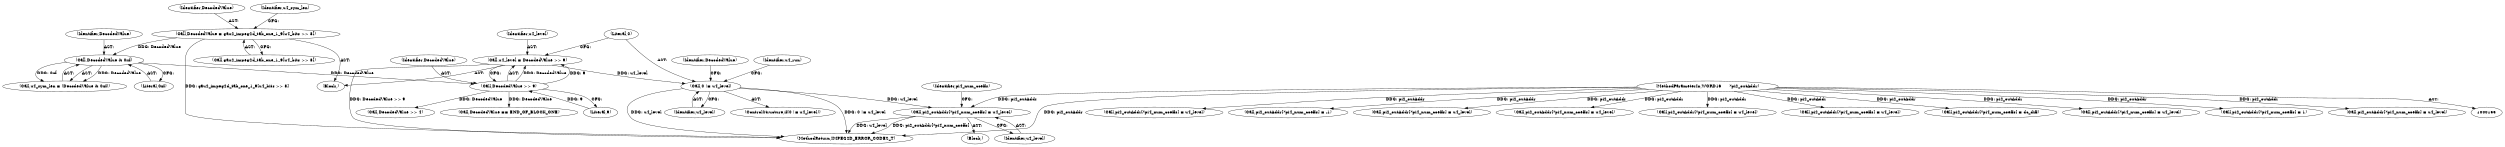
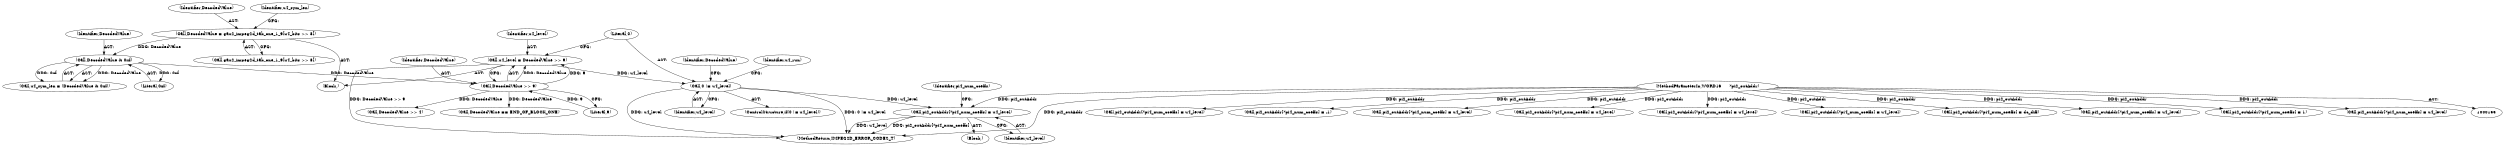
edge "(Call,DecodedValue & 0xf)" -> "(Literal,0xf)": label "CFG: " -> "DDG: 0xf"
edge "(Call,DecodedValue = gau2_impeg2d_tab_one_1_9[u4_bits >> 8])" -> "(MethodReturn,IMPEG2D_ERROR_CODES_T)": removed, label "DDG: gau2_impeg2d_tab_one_1_9[u4_bits >> 8]"
